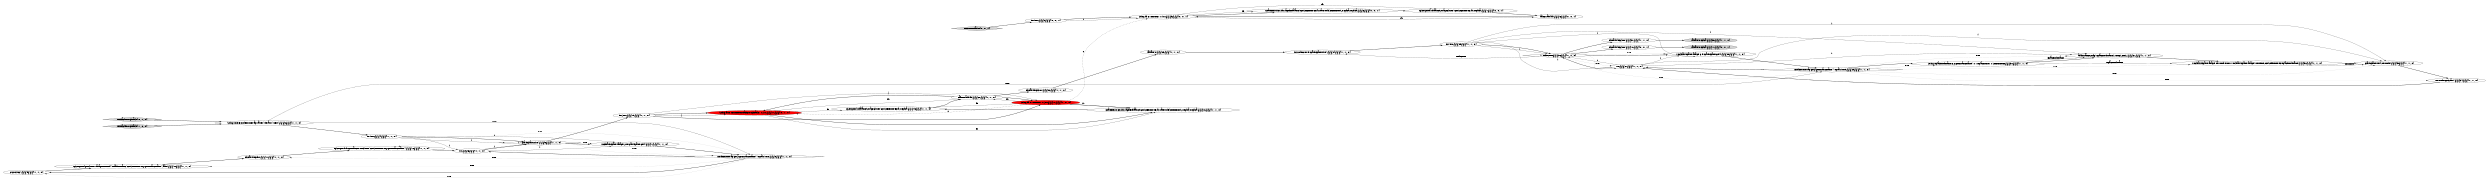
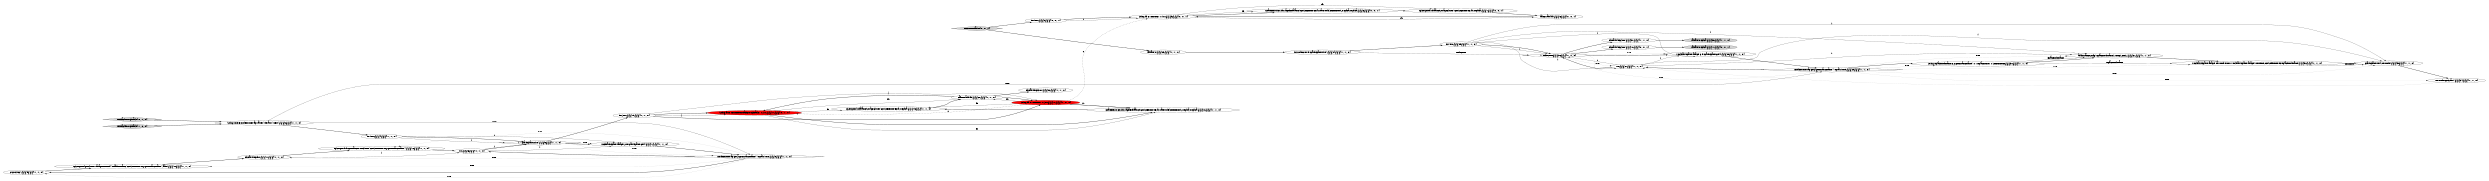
edge "i < nodeCount@@@26@@@['1', '1', '0']" -> "int nodeCount = _participants.size()@@@24@@@['1', '1', '0']": reversed
edge "Thread.sleep(300)@@@22@@@['1', '1', '0']" -> "validate(2)@@@23@@@['1', '1', '0']": now "testZoneIsolation['0', '0', '1']" -> "validate(2)@@@23@@@['1', '1', '0']"
edge "newNode.syncStart()@@@34@@@['1', '1', '0']" -> "i++@@@27@@@['1', '1', '0']": style bold -> dotted
edge "int i = 0@@@4@@@['1', '1', '0']" -> "i++@@@6@@@['1', '1', '0']": now "Thread.sleep(50)@@@11@@@['1', '1', '0']" -> "i++@@@6@@@['1', '1', '0']"
